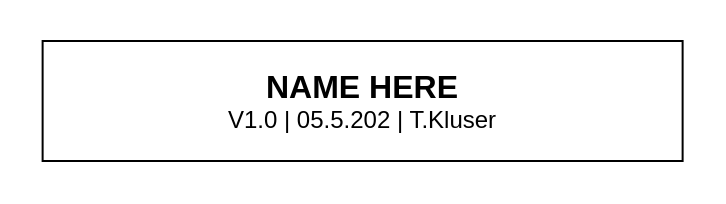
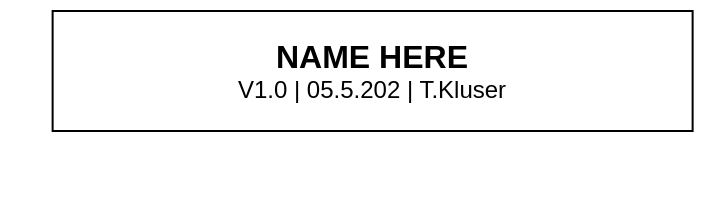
node "NAME HERE V1.0 | 05.5.202 | T.Kluser": moved (363, 101) -> (373, 71)
